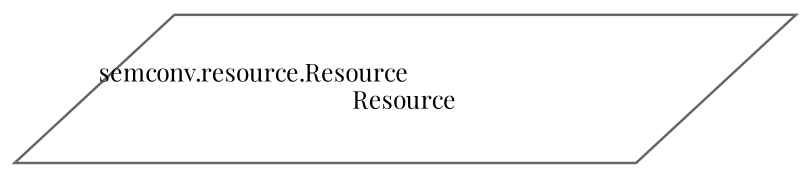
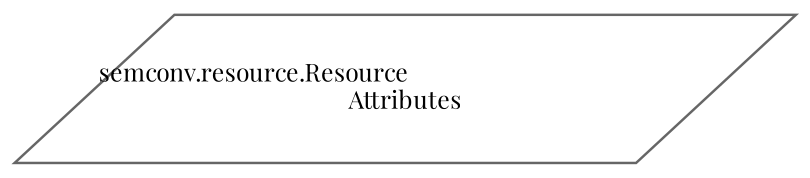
node "semconv.resource.Resource Resource": label "semconv.resource.Resource Resource" -> "semconv.resource.Resource Attributes"
